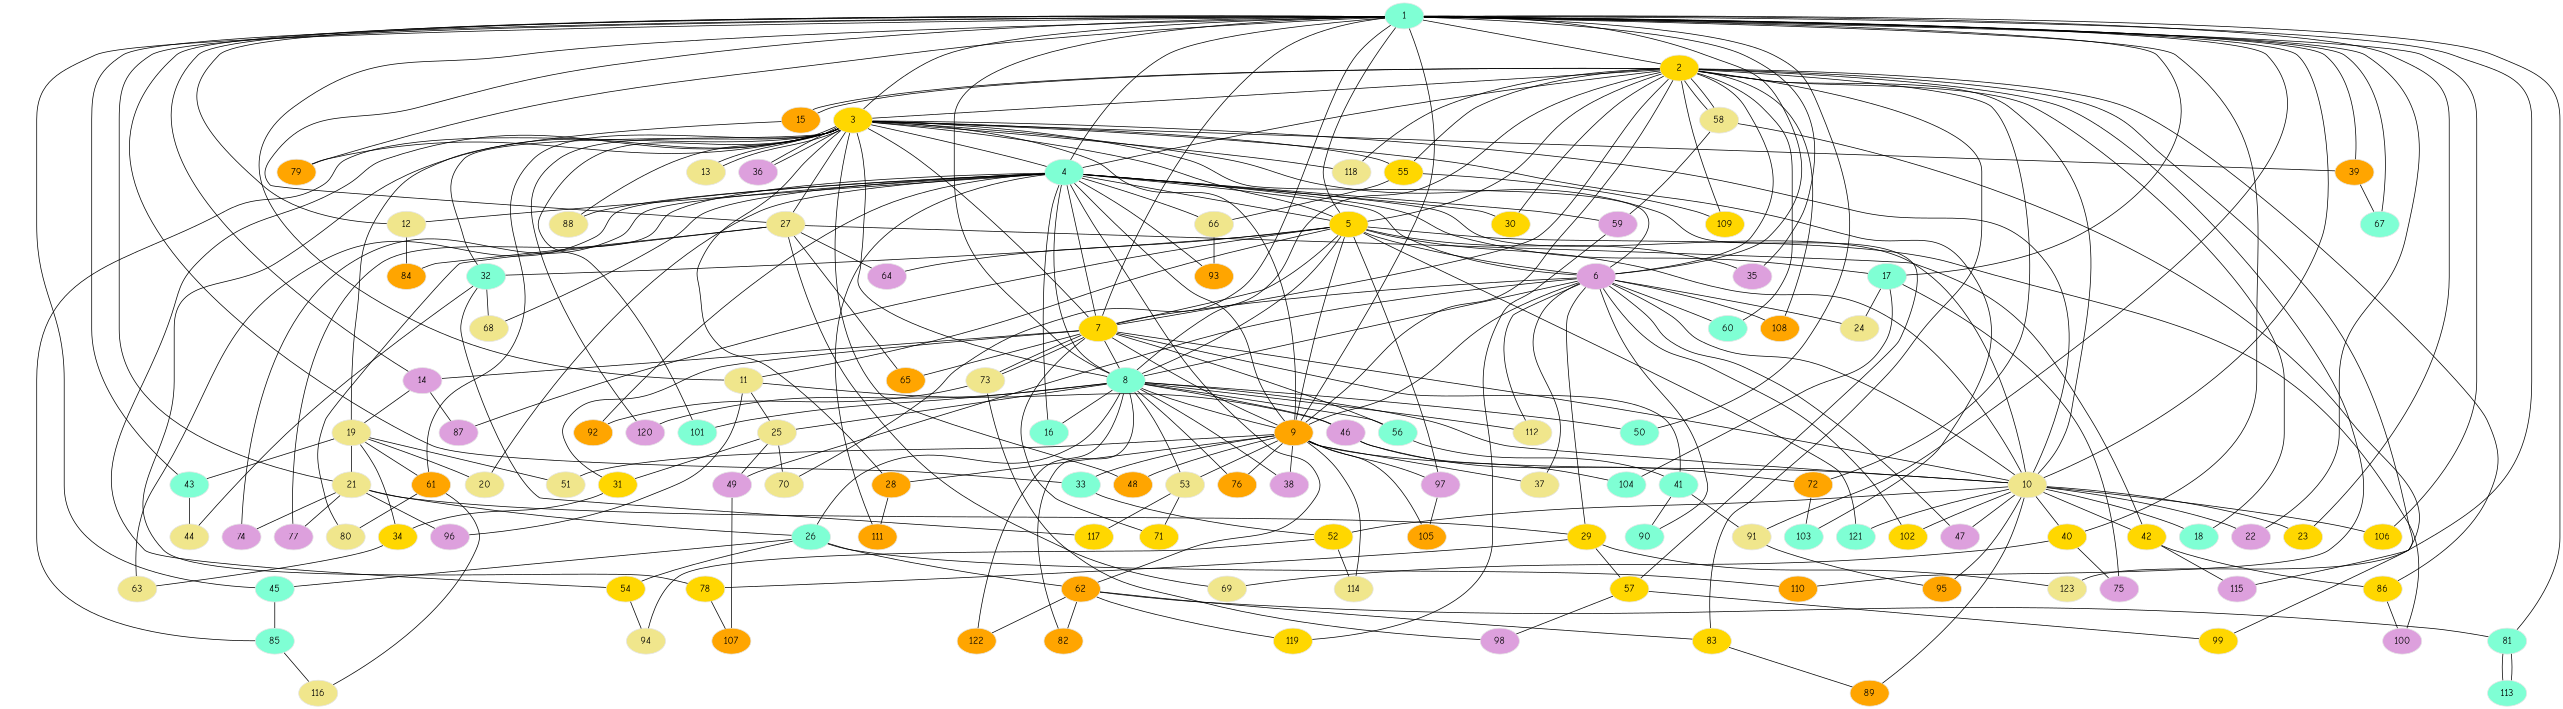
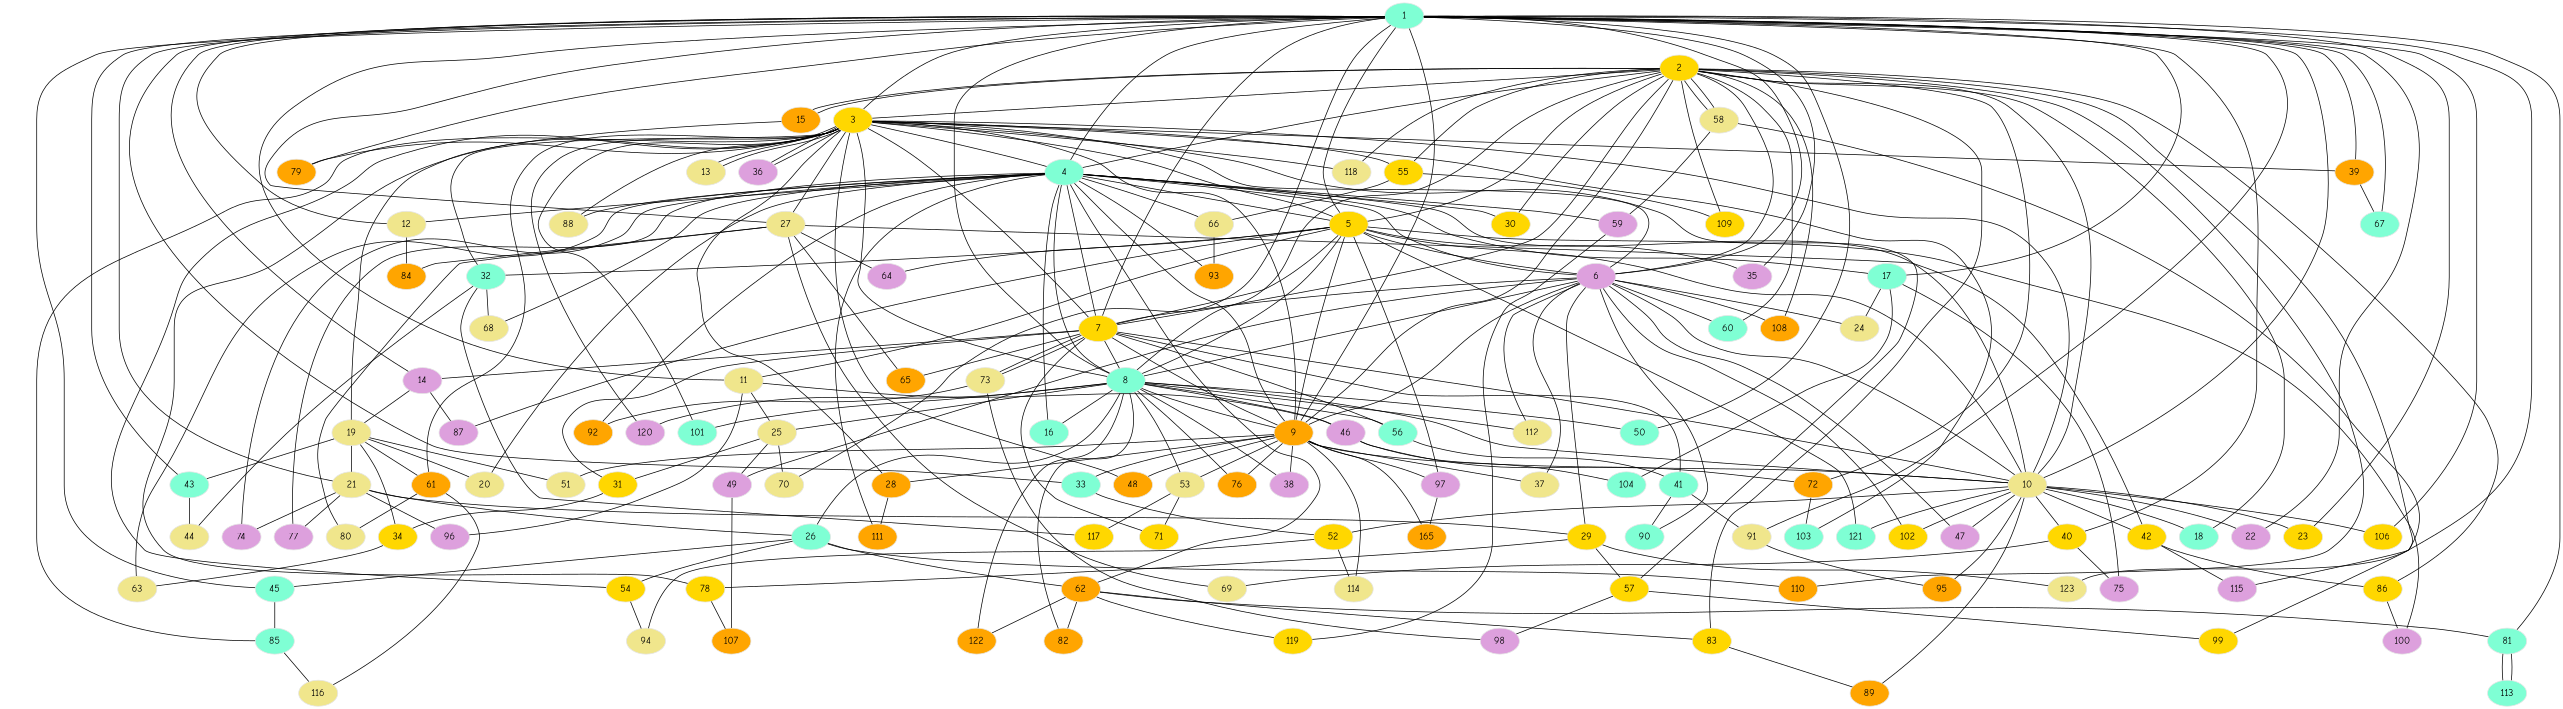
edge "1" -- "2": removed
node "105": label "105" -> "165"
